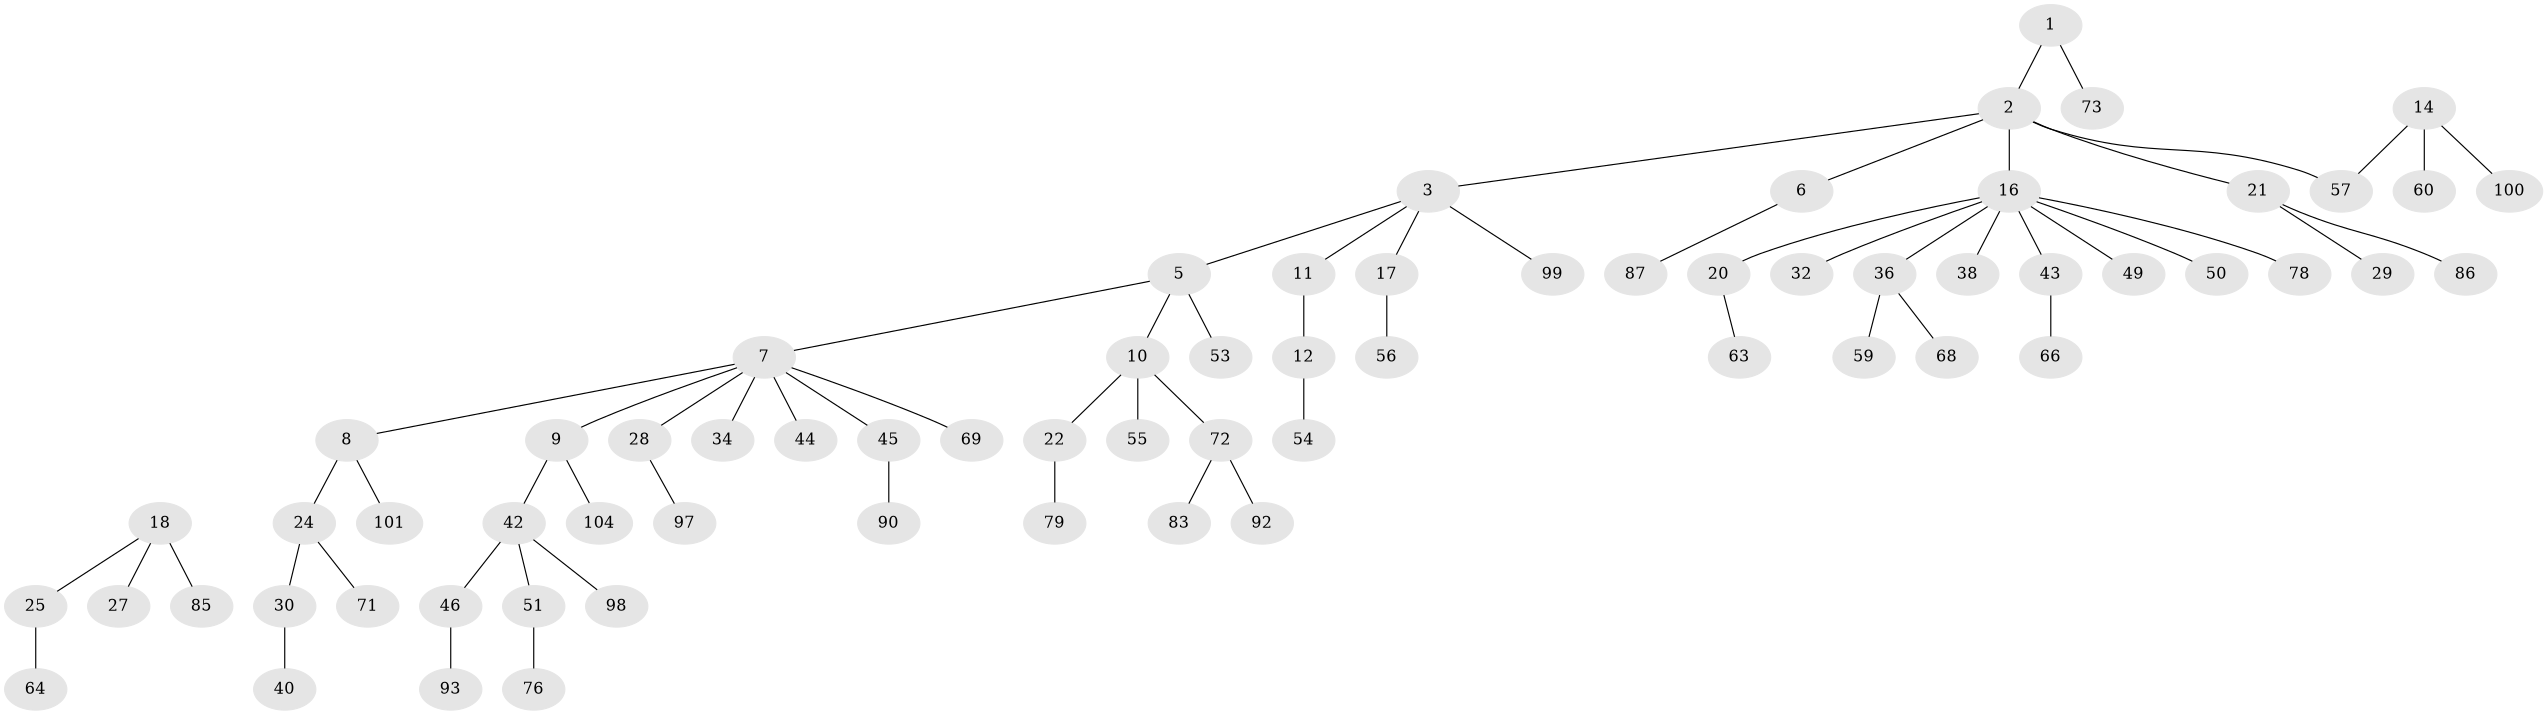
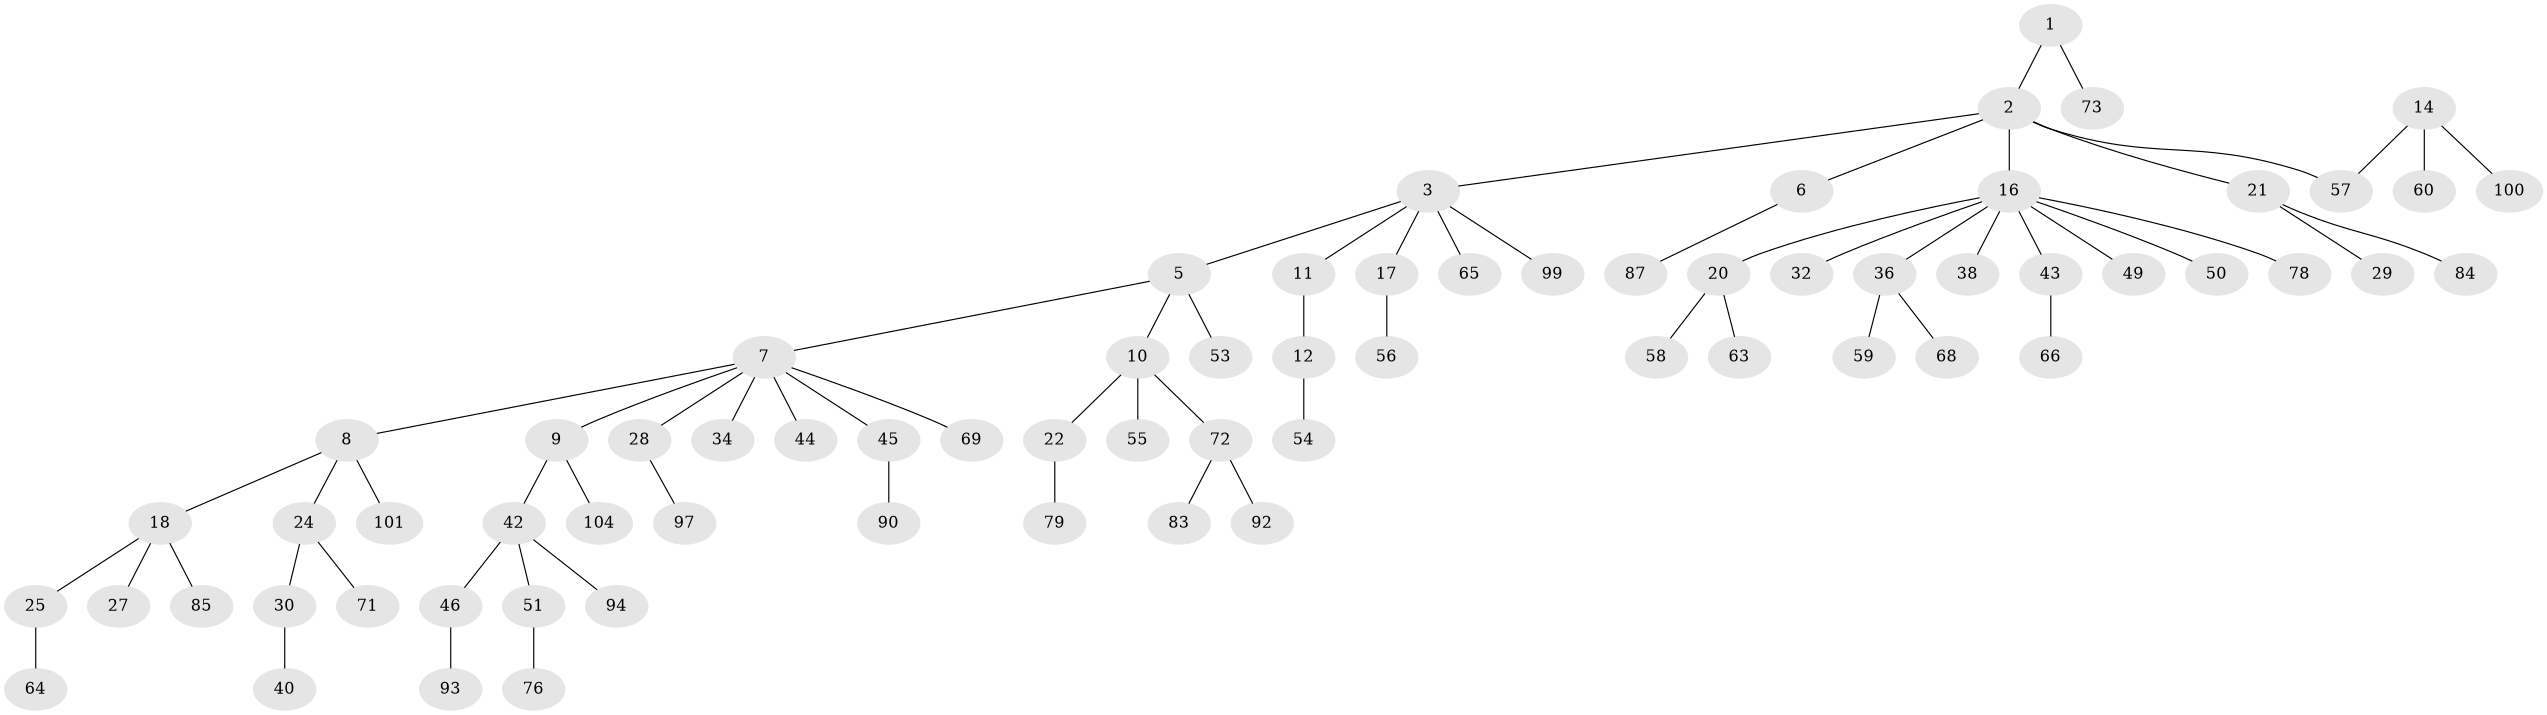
node "65": added
node "86": label "86" -> "84"
node "58": added
edge "8" -- "18": added
node "98": label "98" -> "94"
